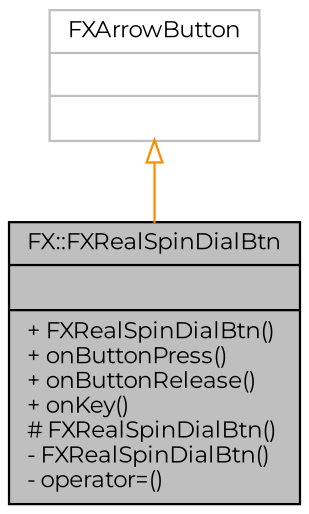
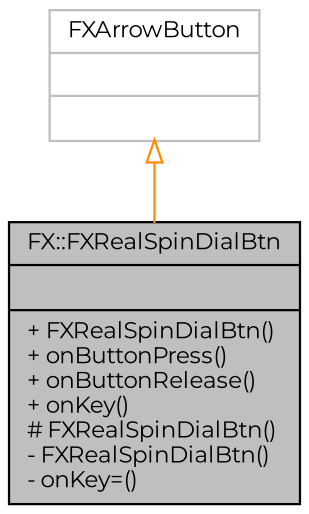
node "FX::FXRealSpinDialBtn": text "- operator=()" -> "- onKey=()"
